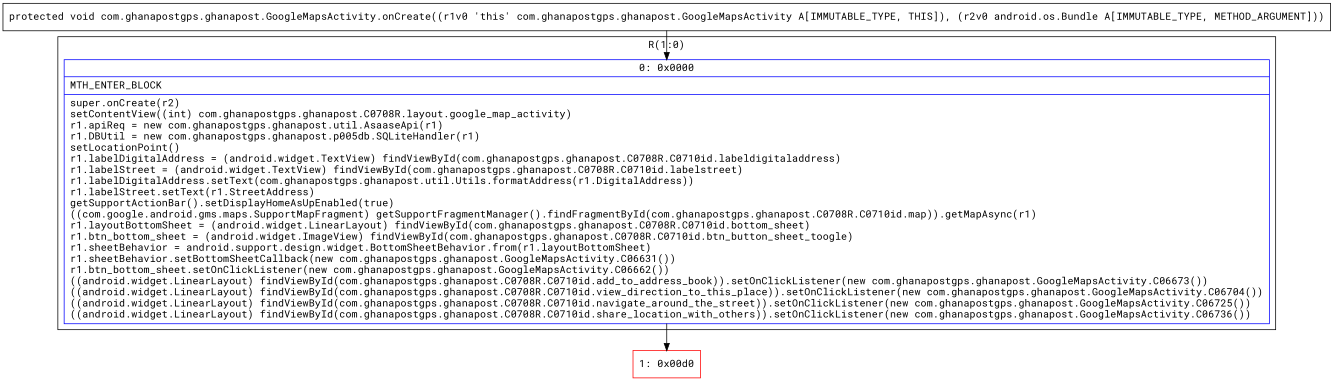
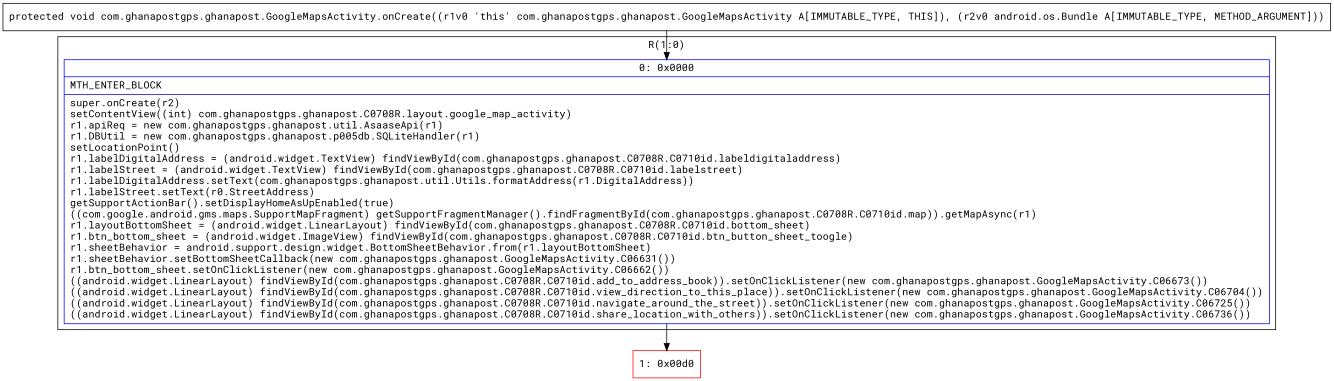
node "0: 0x0000": text "r1.labelStreet.setText(r1.StreetAddress)" -> "r1.labelStreet.setText(r0.StreetAddress)"
